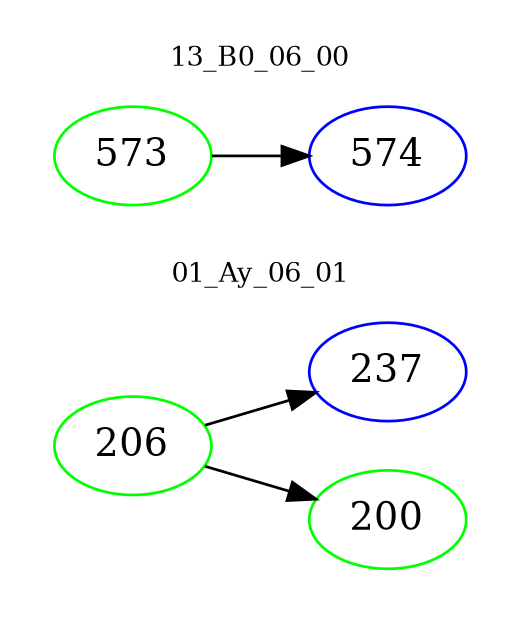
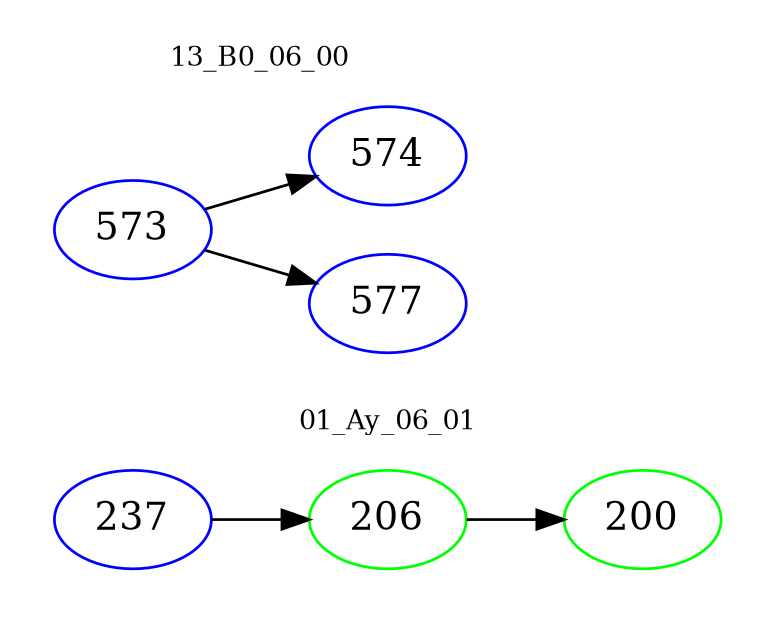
node "573": color green -> blue
node "577": added
edge "206" -> "237": reversed
